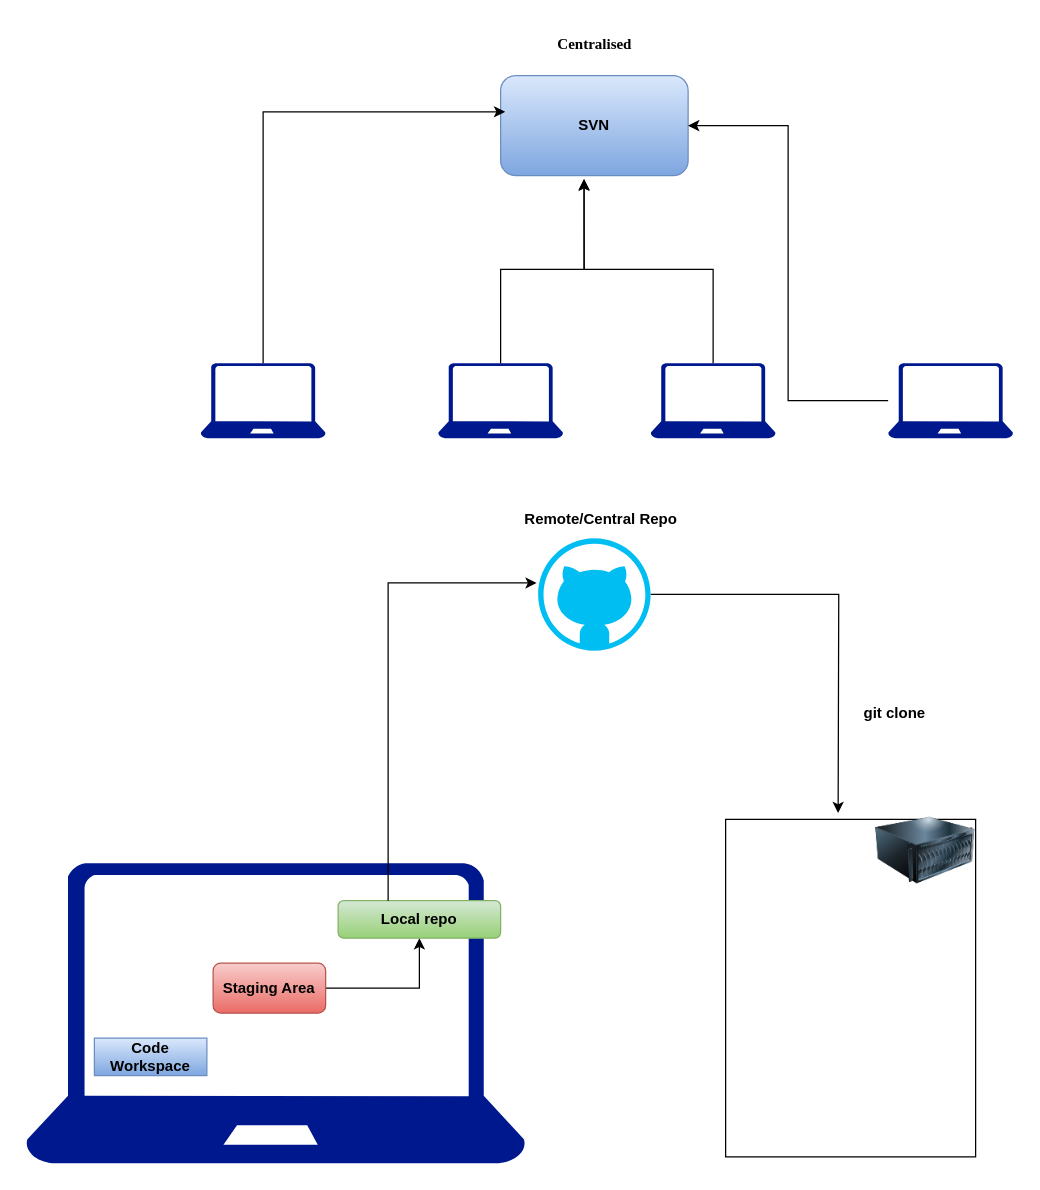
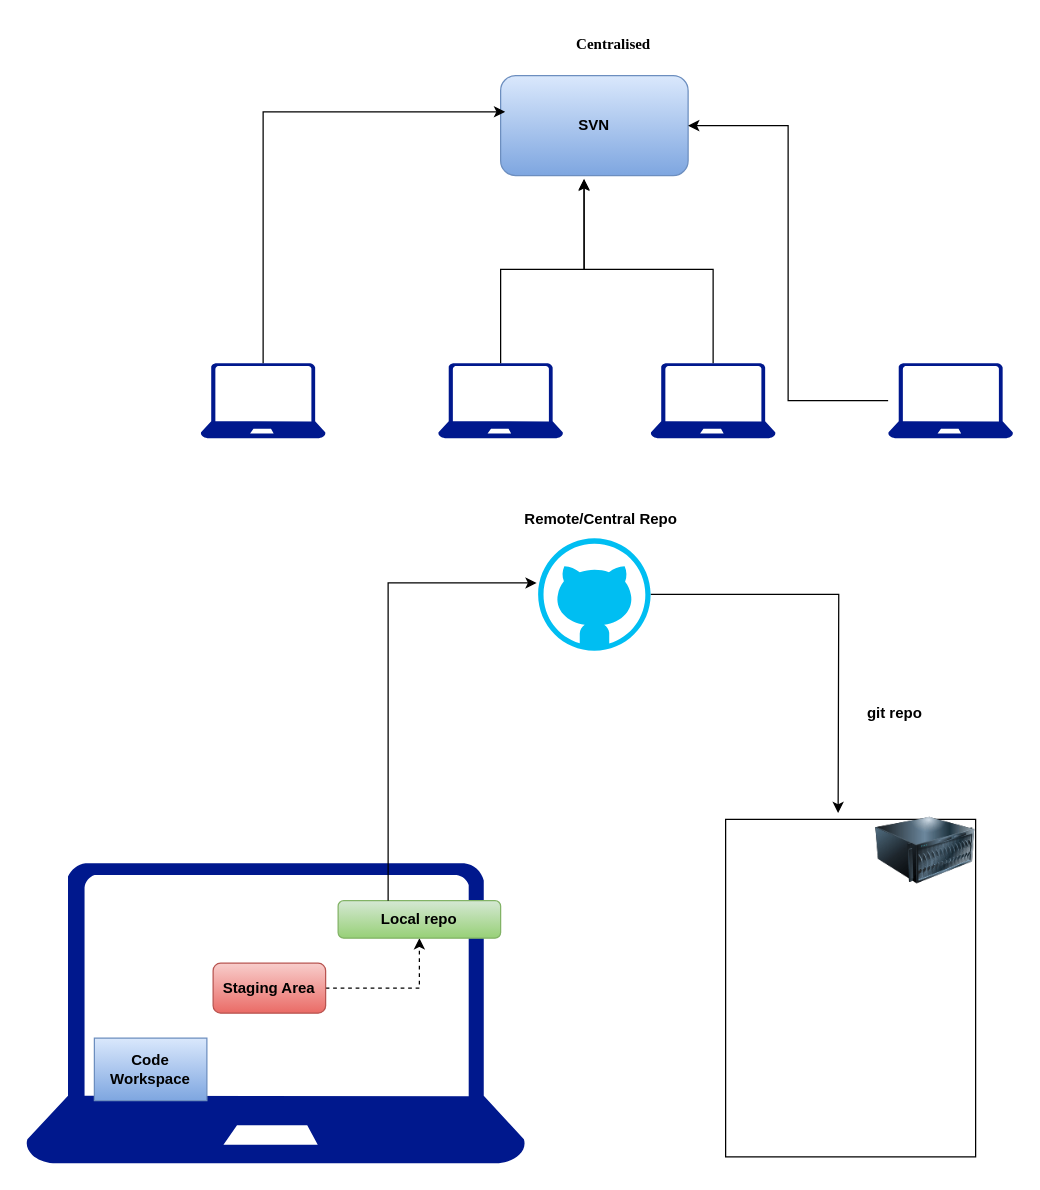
node "Centralised": moved (594, 44) -> (613, 44)
node "git clone": label "git clone" -> "git repo"
edge "Staging Area" -> "Local repo": style solid -> dashed
node "Code Workspace": size 113x38 -> 113x63
